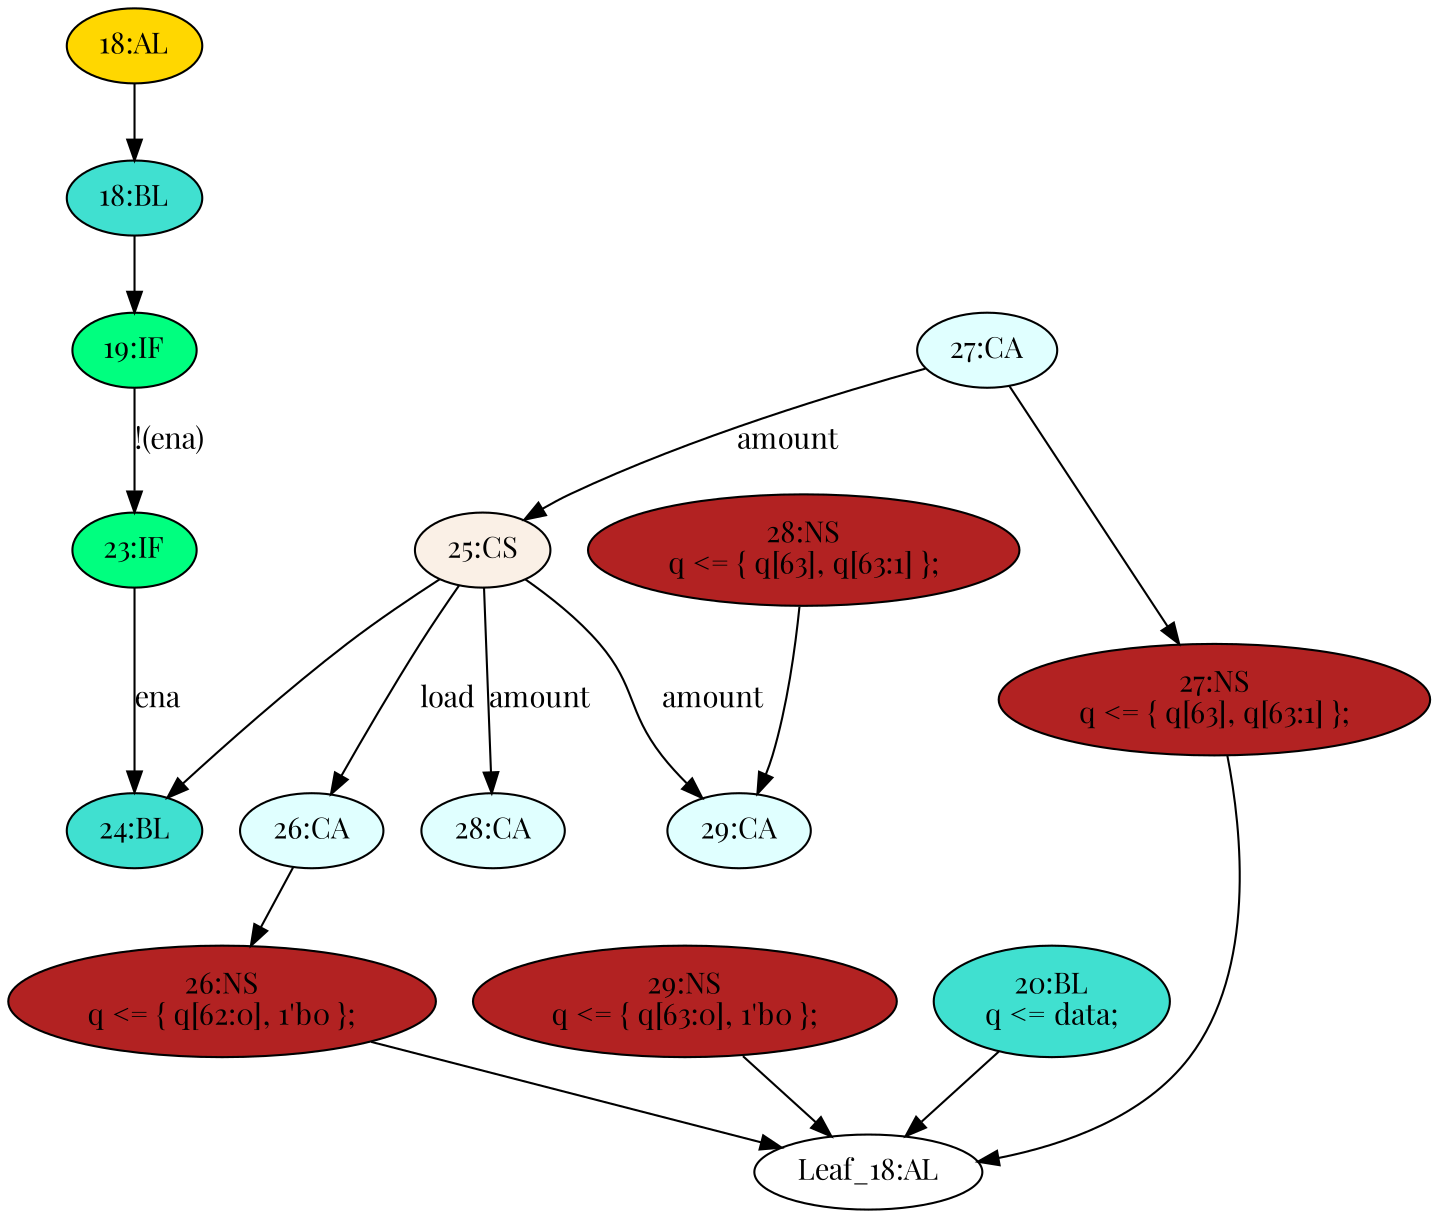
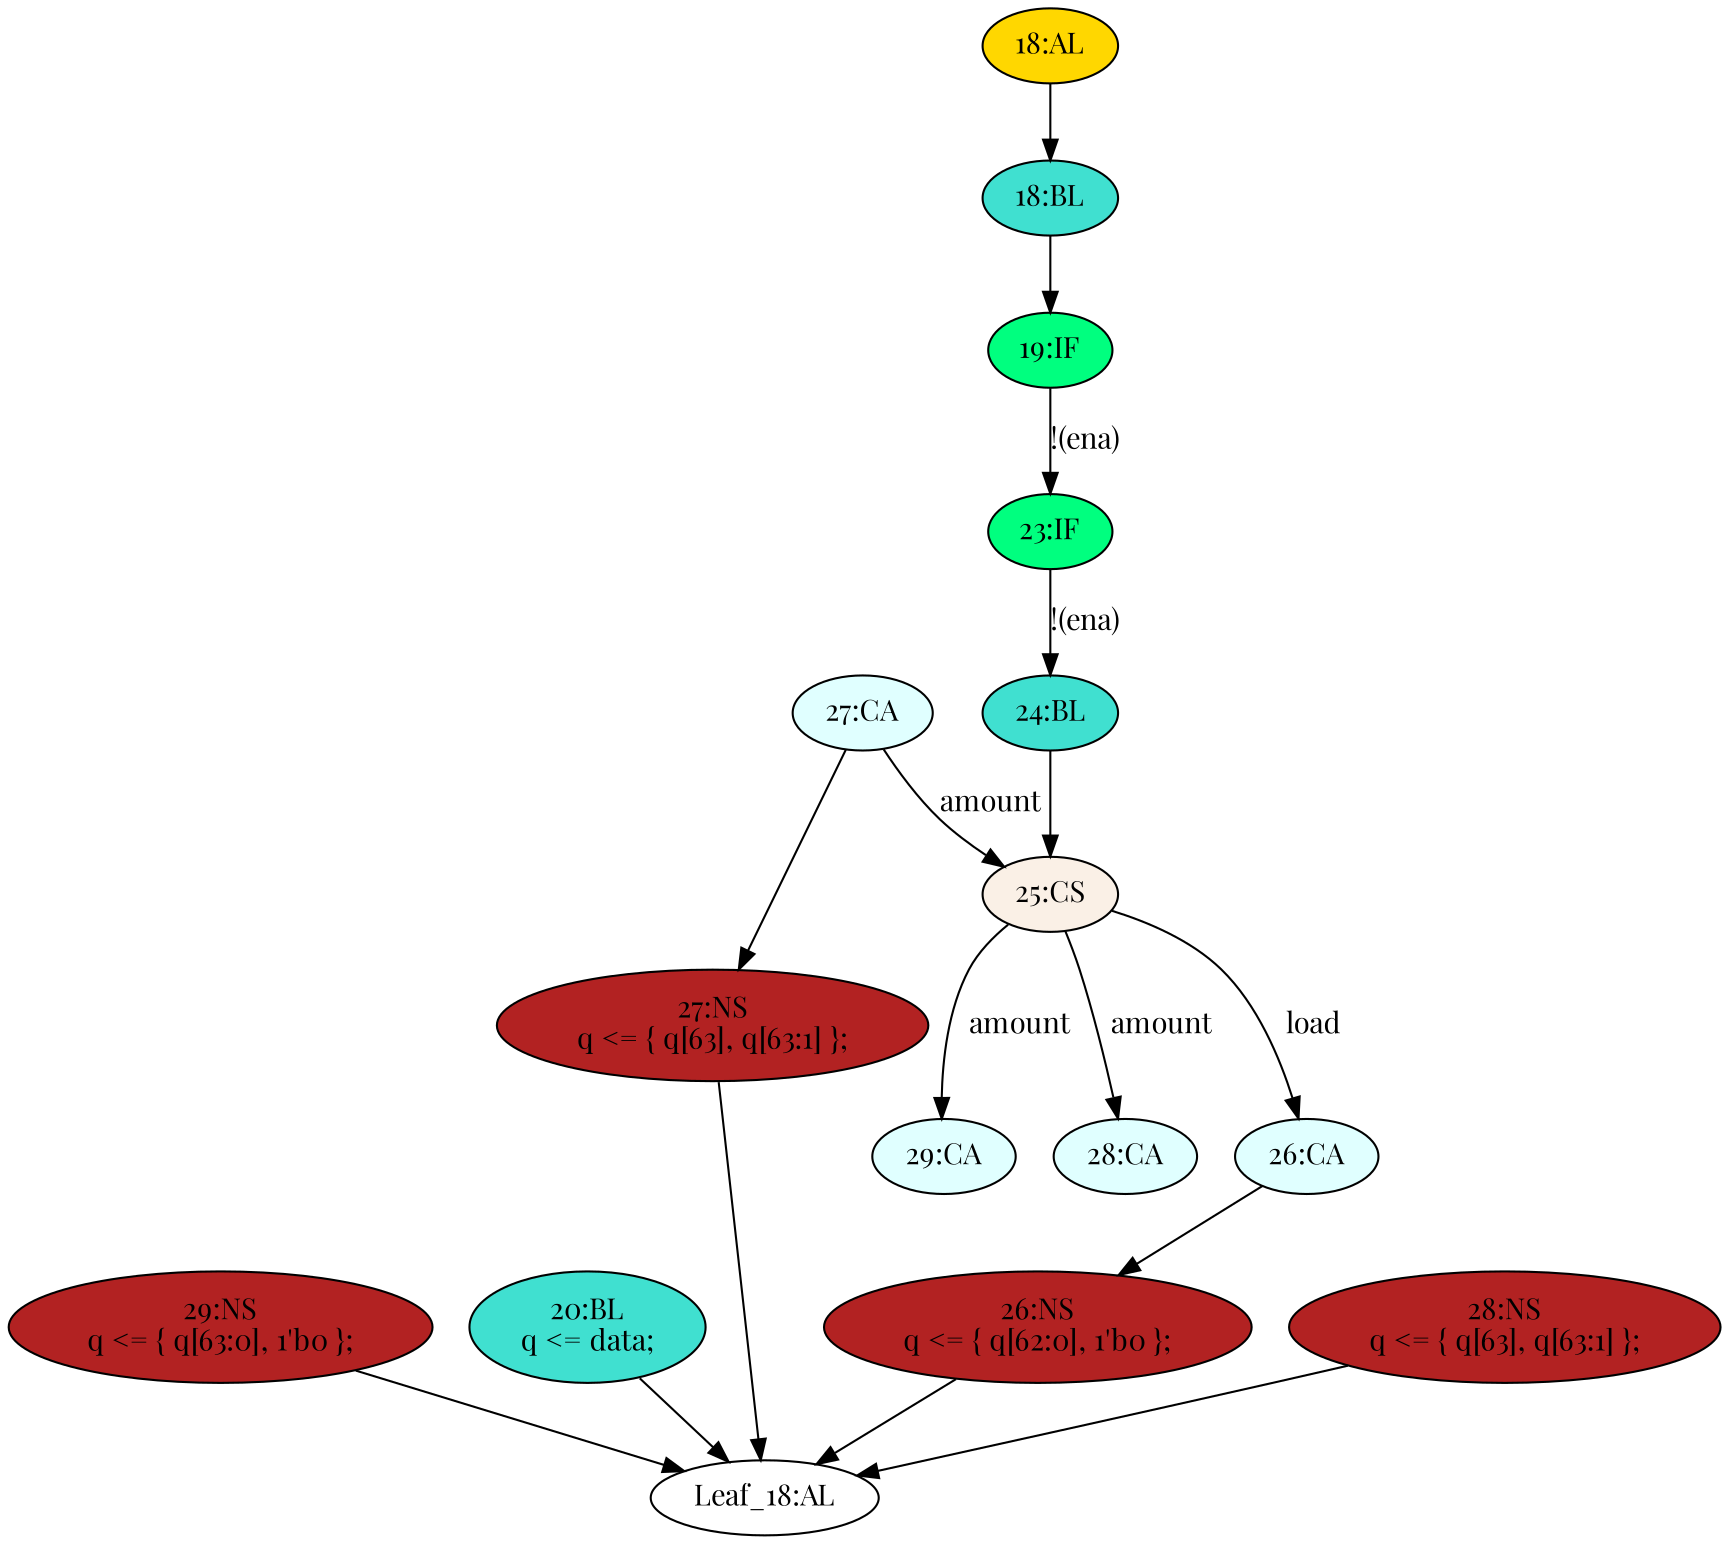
edge "25:CS" -> "24:BL": reversed
edge "28:NS q <= { q[63], q[63:1] };" -> "29:CA": now "28:NS q <= { q[63], q[63:1] };" -> "Leaf_18:AL"
edge "23:IF" -> "24:BL": label "ena" -> "!(ena)"
